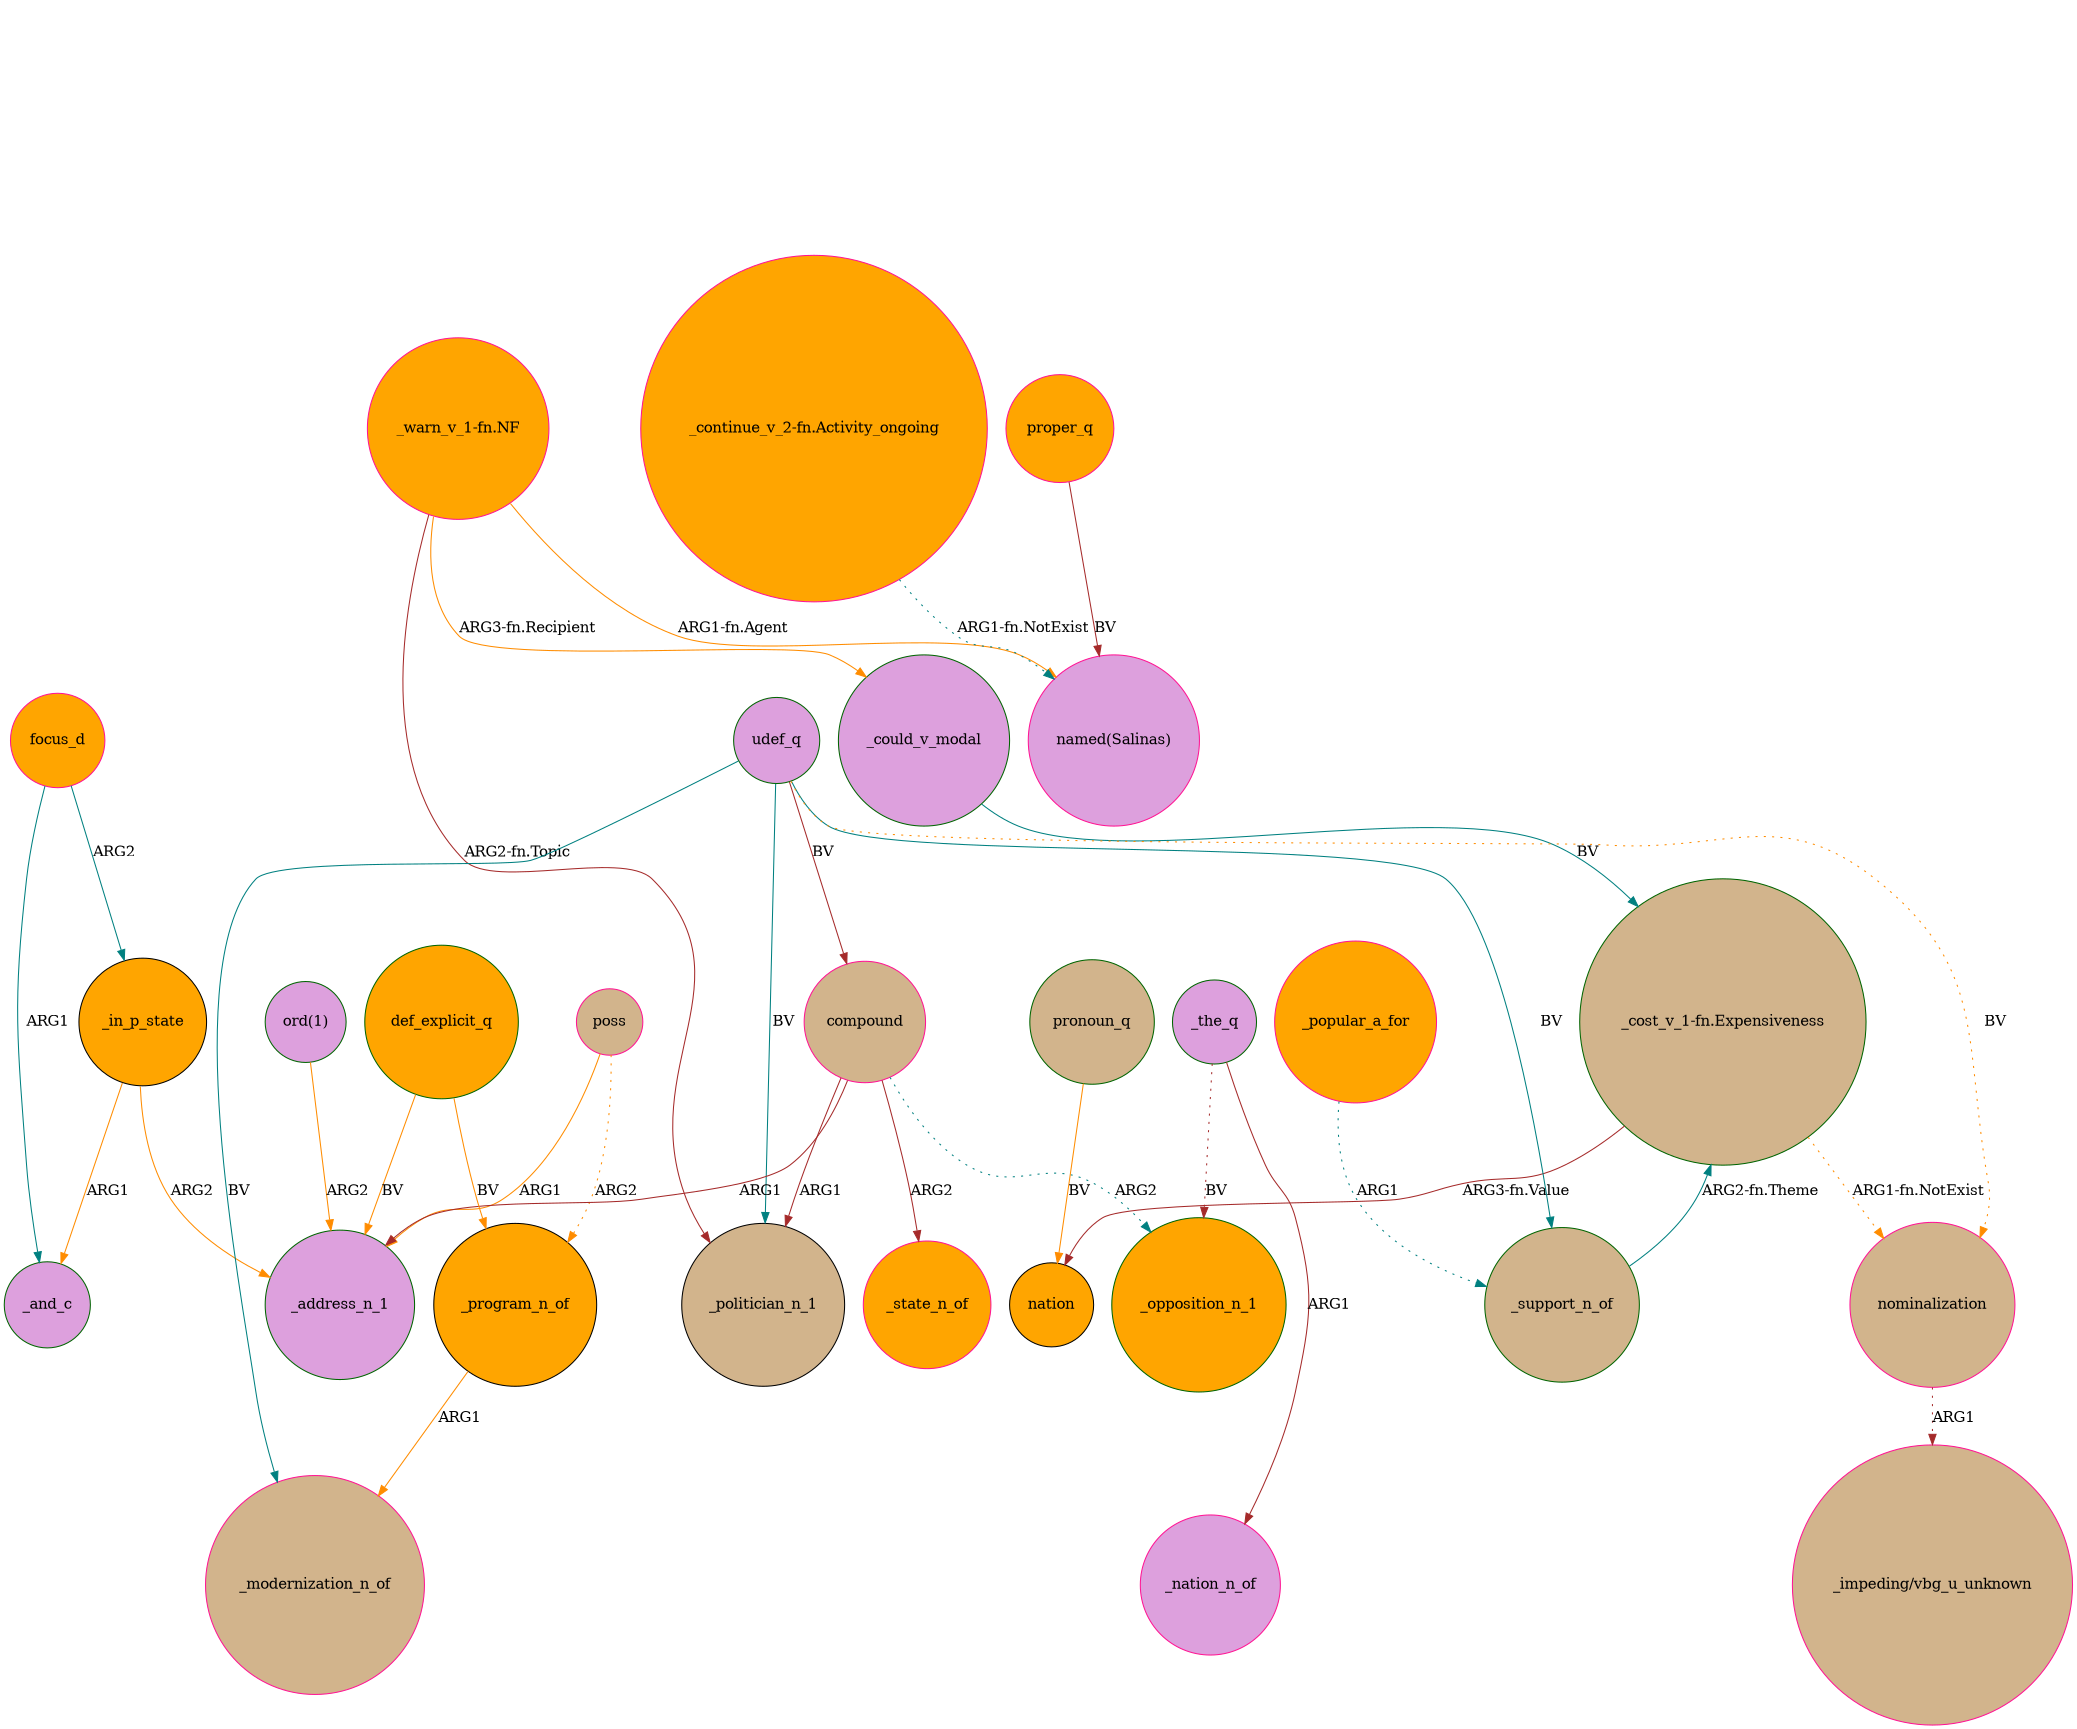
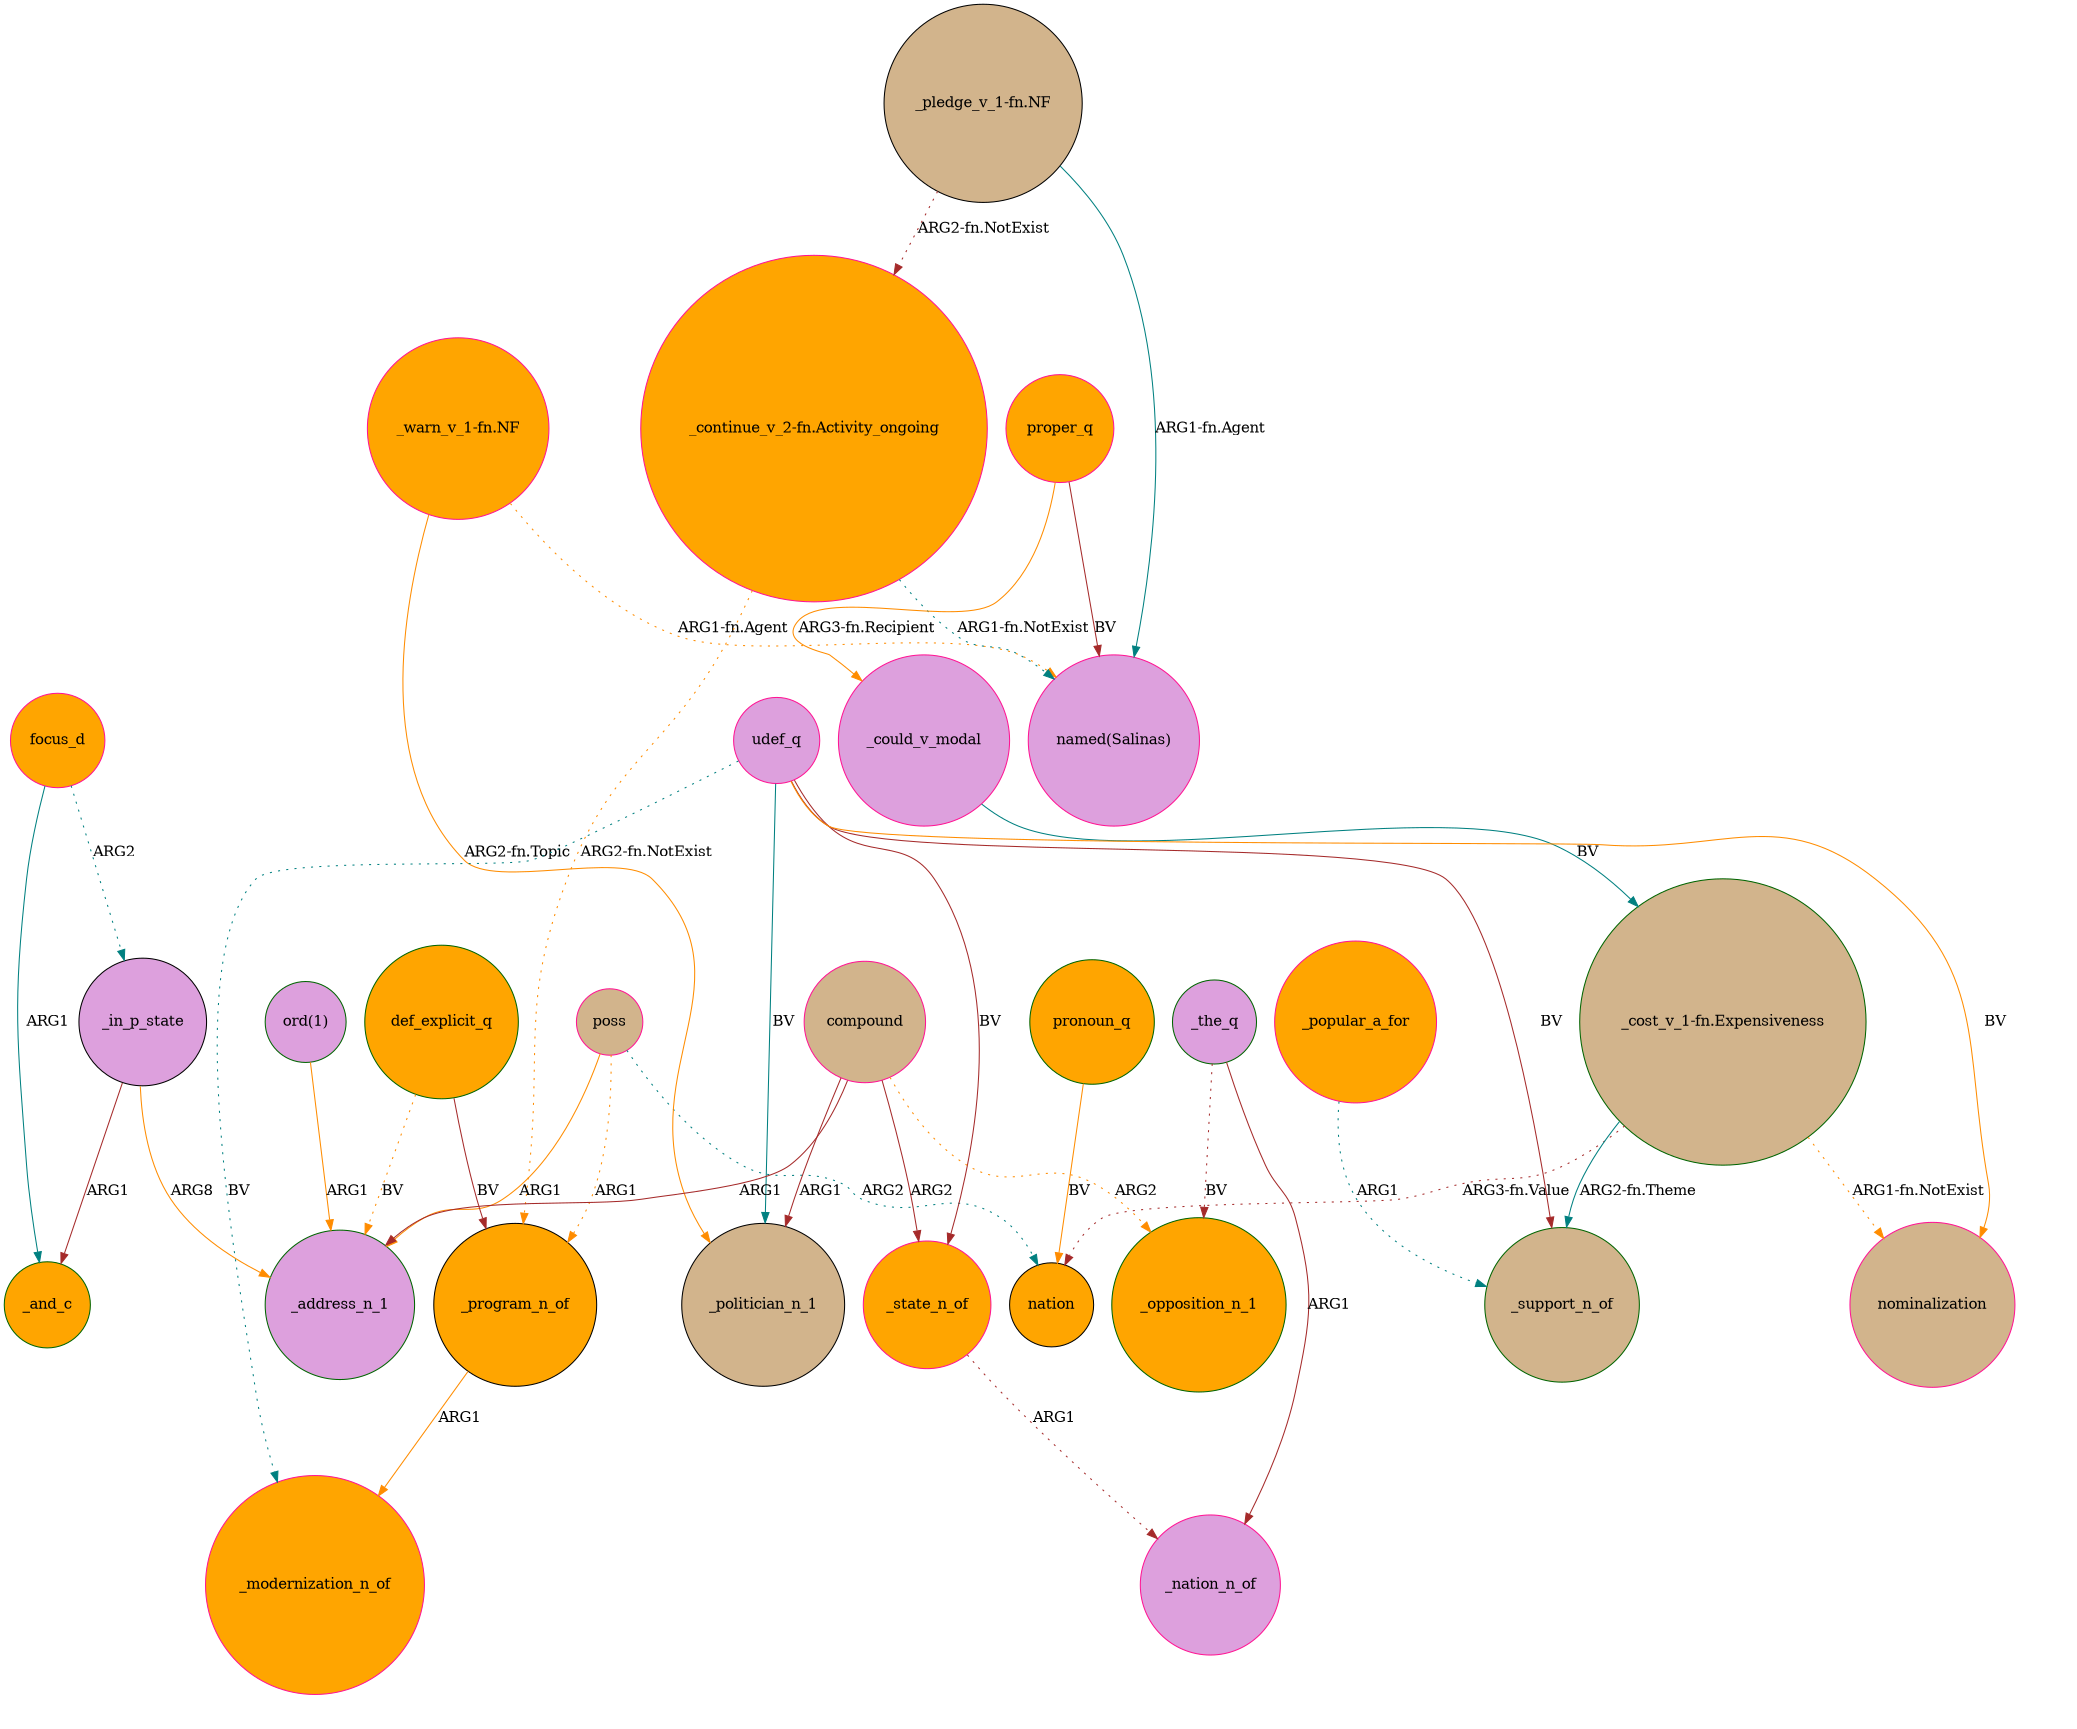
node "_pledge_v_1-fn.NF": added
edge "_warn_v_1-fn.NF" -> "named(Salinas)": style solid -> dotted
edge "_warn_v_1-fn.NF" -> "_could_v_modal": now "proper_q" -> "_could_v_modal"
node "udef_q": color darkgreen -> deeppink
node "_could_v_modal": color darkgreen -> deeppink
edge "udef_q" -> "nominalization": style dotted -> solid
edge "udef_q" -> "_support_n_of": color teal -> brown
edge "focus_d" -> "_in_p_state": style solid -> dotted
edge "udef_q" -> "compound": now "udef_q" -> "_state_n_of"
edge "_warn_v_1-fn.NF" -> "_politician_n_1": color brown -> darkorange
edge "_continue_v_2-fn.Activity_ongoing" -> "_program_n_of": added, label "ARG2-fn.NotExist"
edge "udef_q" -> "_modernization_n_of": style solid -> dotted
node "_in_p_state": fillcolor orange -> plum
node "pronoun_q": fillcolor tan -> orange
edge "def_explicit_q" -> "_address_n_1": style solid -> dotted
edge "def_explicit_q" -> "_program_n_of": color darkorange -> brown
edge "_in_p_state" -> "_and_c": color darkorange -> brown
edge "poss" -> "nation": added, label "ARG2"
edge "compound" -> "_opposition_n_1": color teal -> darkorange
edge "_in_p_state" -> "_address_n_1": label "ARG2" -> "ARG8"
edge "ord(1)" -> "_address_n_1": label "ARG2" -> "ARG1"
edge "poss" -> "_program_n_of": label "ARG2" -> "ARG1"
edge "_cost_v_1-fn.Expensiveness" -> "nation": style solid -> dotted
edge "_support_n_of" -> "_cost_v_1-fn.Expensiveness": reversed
node "_and_c": fillcolor plum -> orange
edge "_state_n_of" -> "_nation_n_of": added, label "ARG1"
node "_modernization_n_of": fillcolor tan -> orange
node "_impeding/vbg_u_unknown": removed
